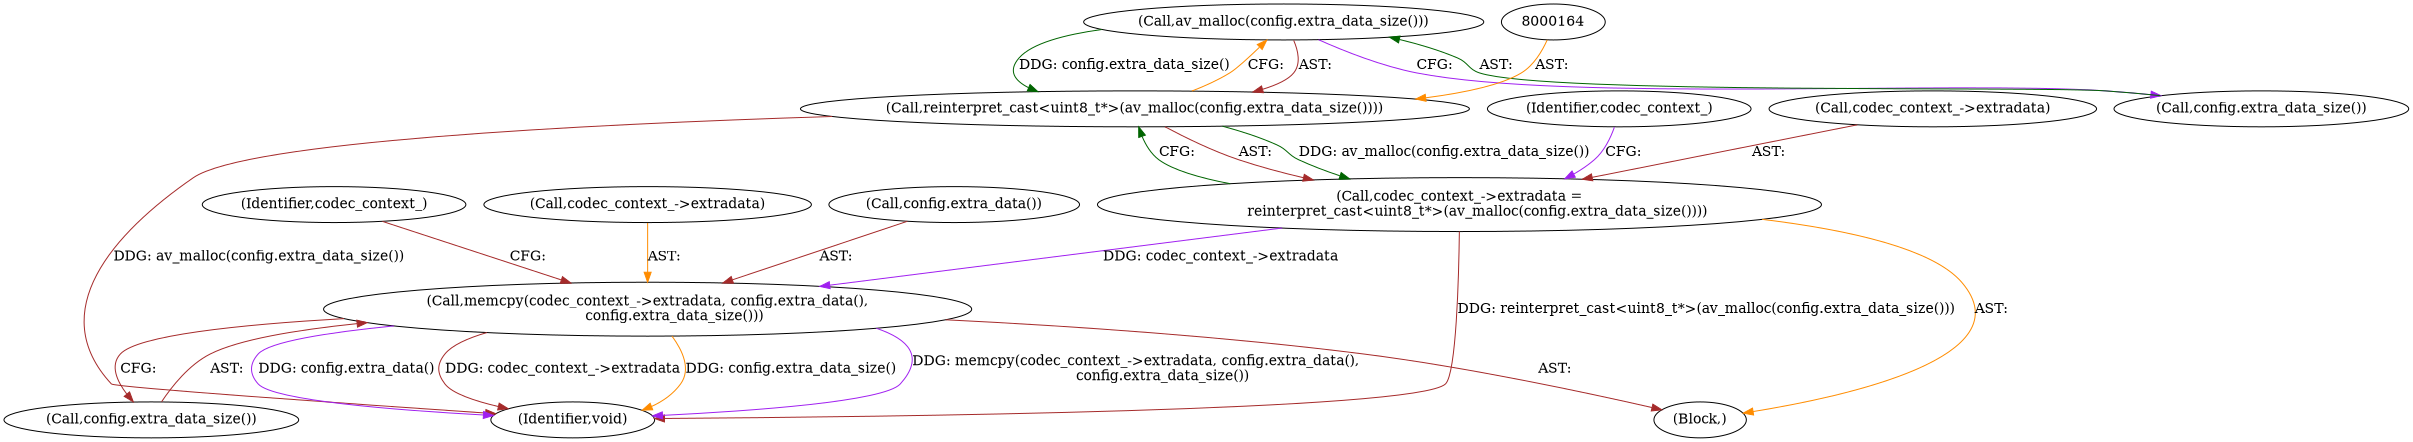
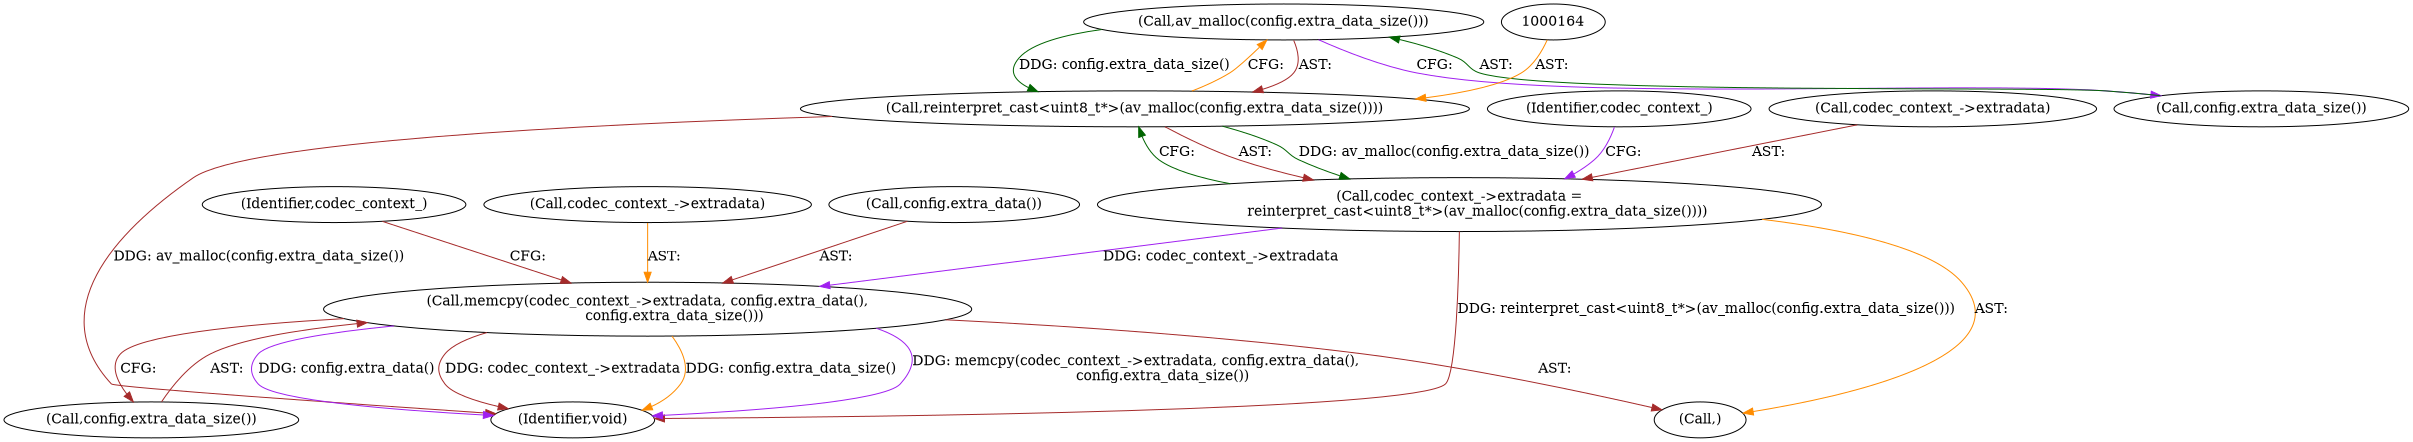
node "8000164": label "8000164" -> "1000164"
node "(Block,)": label "(Block,)" -> "(Call,)"
